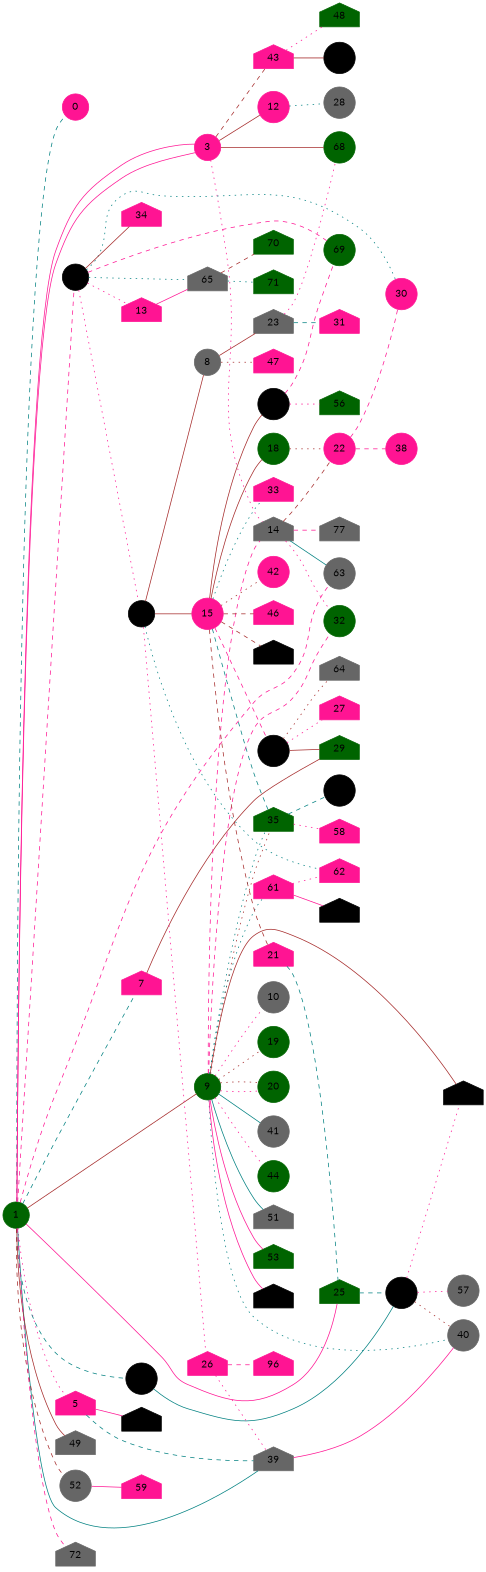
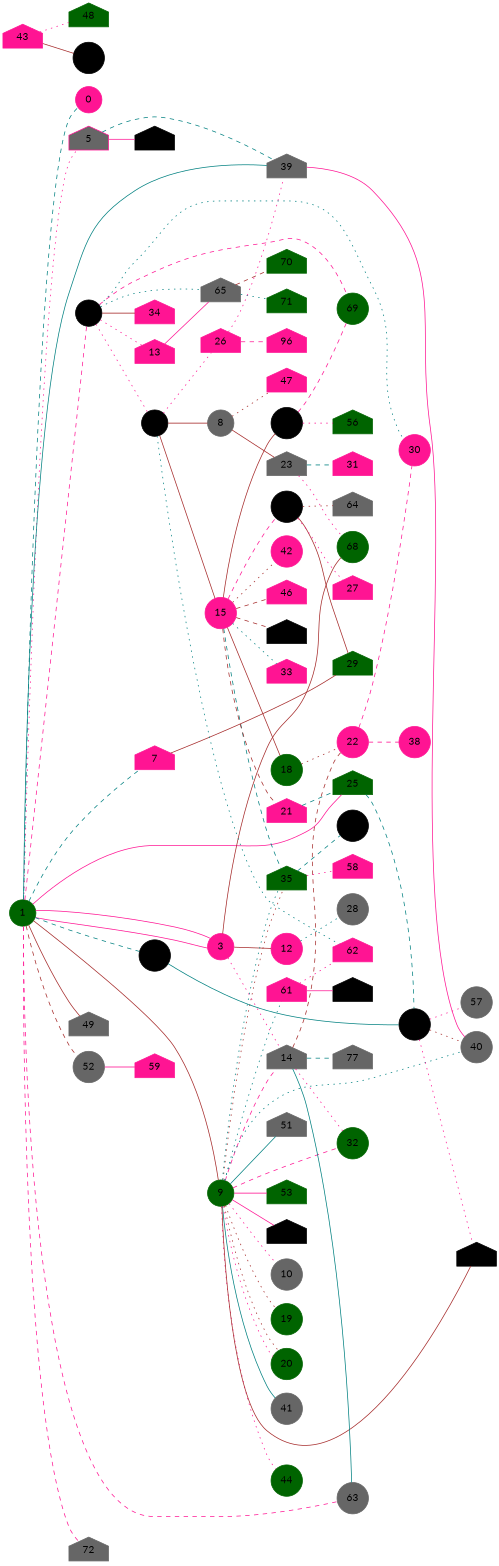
edge "43" -- "3": removed
edge "14" -- "77": color deeppink -> teal
node "5": fillcolor deeppink -> gray40
